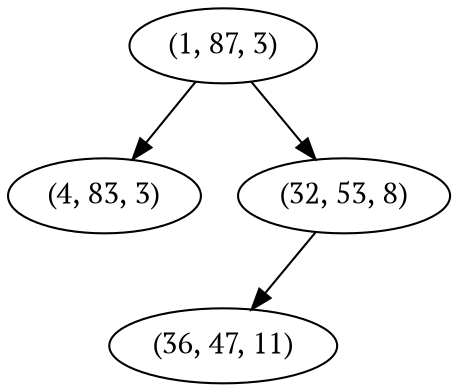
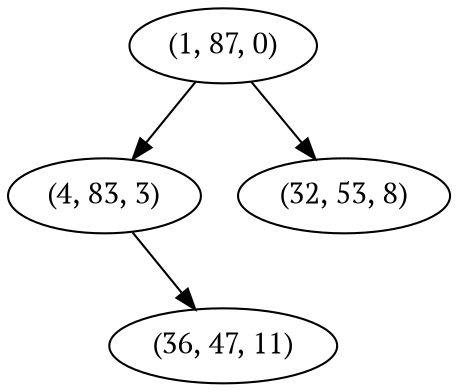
node "(1, 87, 3)": label "(1, 87, 3)" -> "(1, 87, 0)"
edge "(32, 53, 8)" -> "(36, 47, 11)": now "(4, 83, 3)" -> "(36, 47, 11)"
